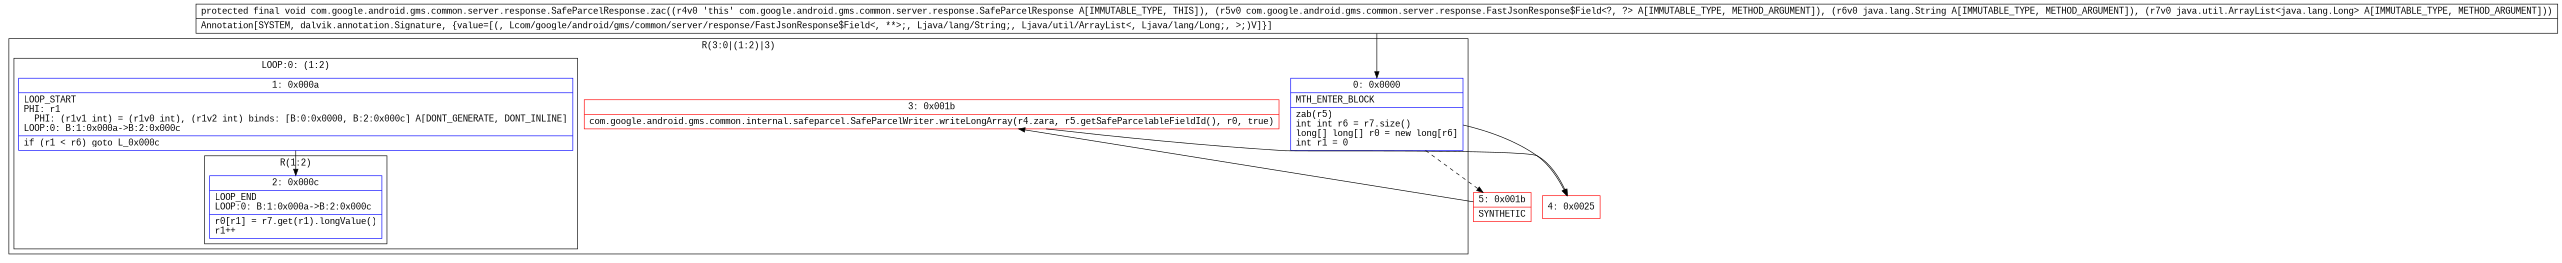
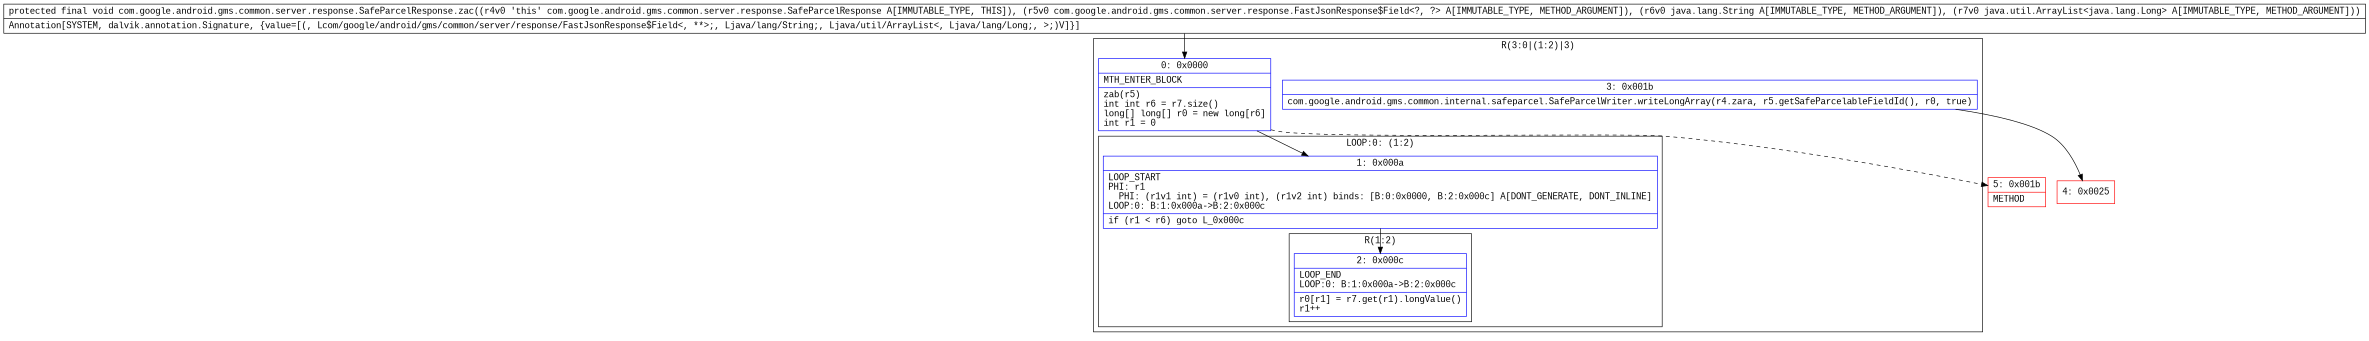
node "3: 0x001b": color red -> blue
edge "0: 0x0000" -> "4: 0x0025": now "0: 0x0000" -> "1: 0x000a"
edge "5: 0x001b" -> "3: 0x001b": removed
node "5: 0x001b": text "SYNTHETIC" -> "METHOD"
